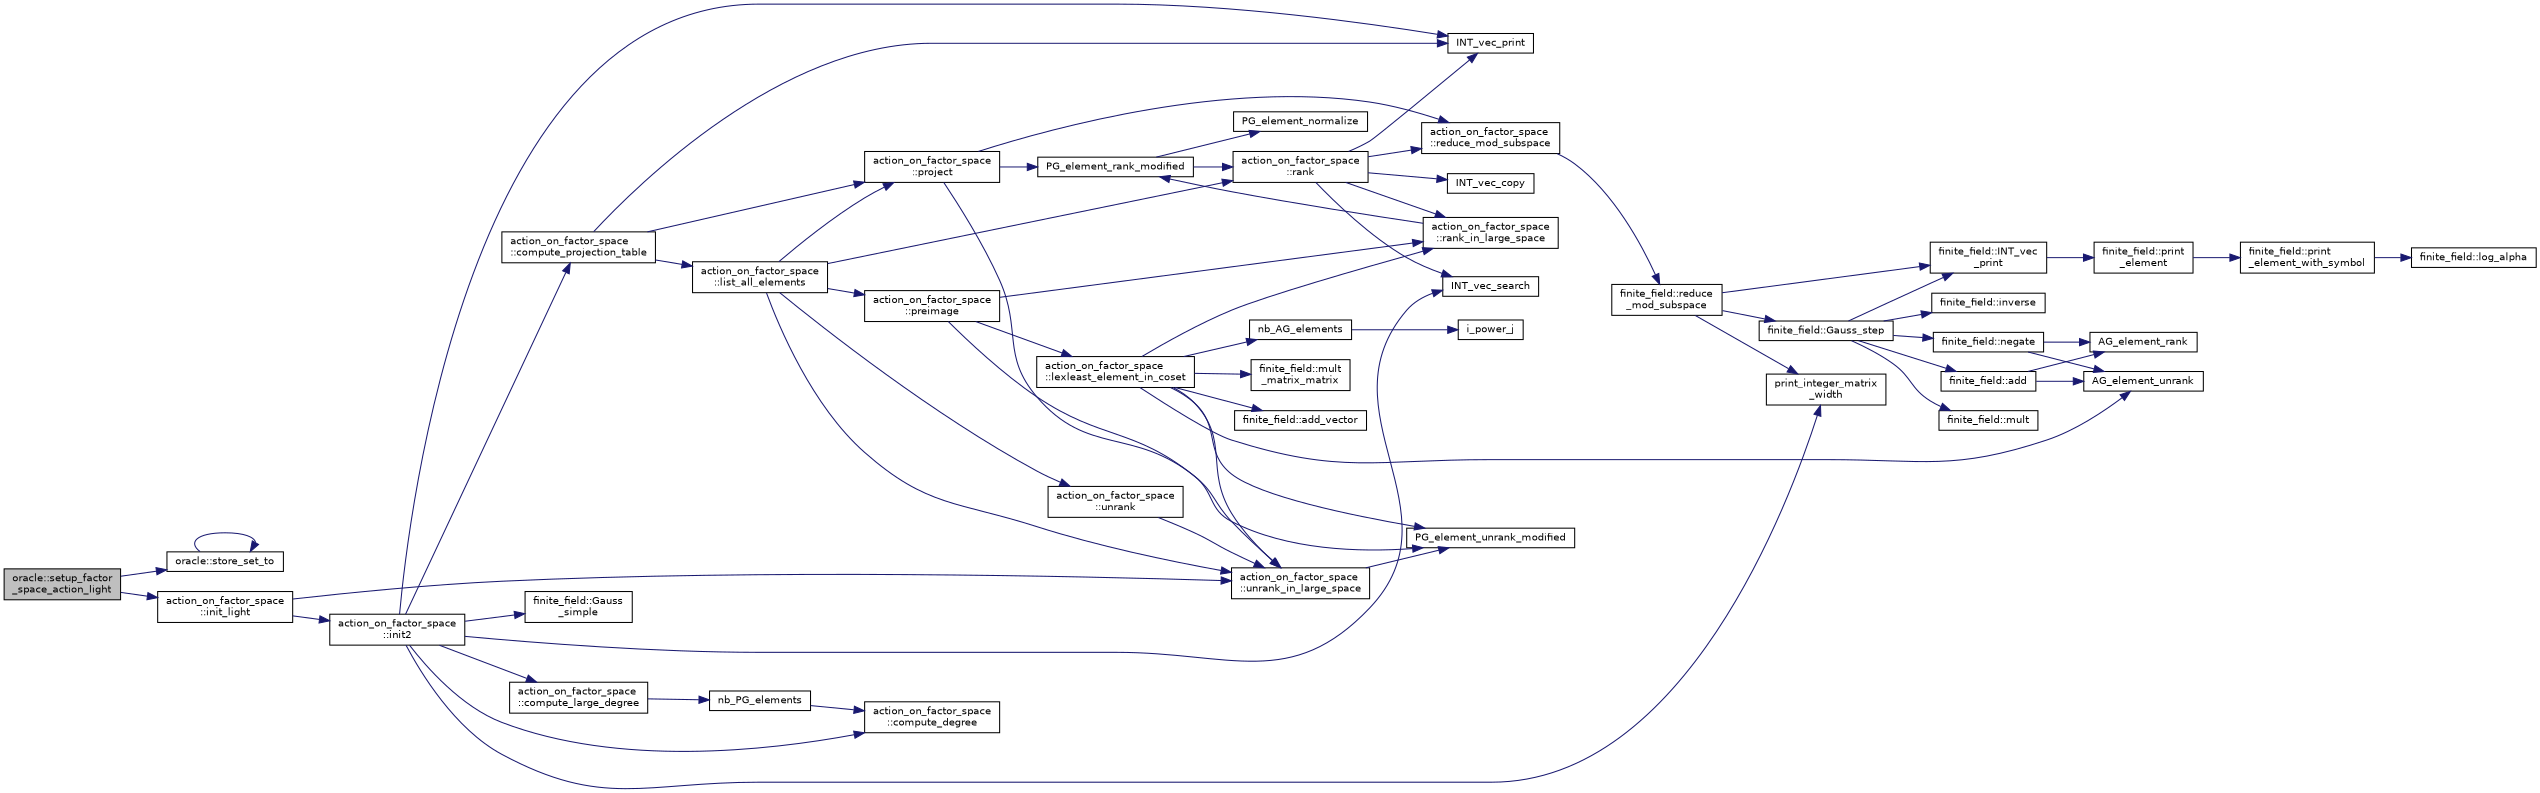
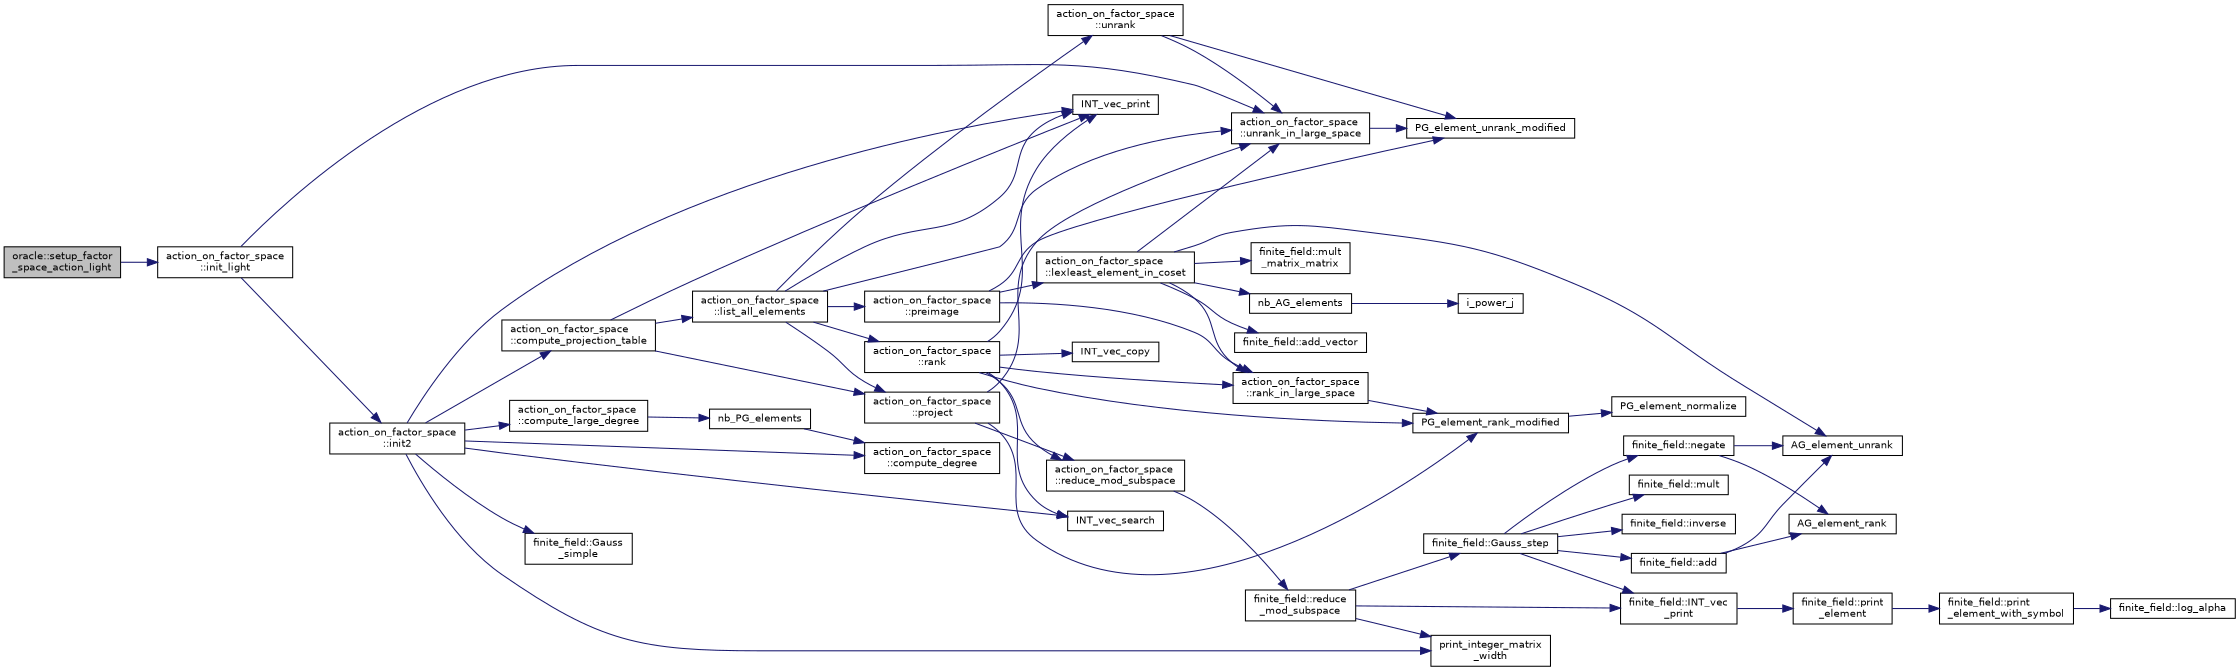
edge "PG_element_rank_modified" -> "action_on_factor_space ::rank": reversed
edge "action_on_factor_space ::list_all_elements" -> "INT_vec_print": added
edge "action_on_factor_space ::lexleast_element_in_coset" -> "PG_element_unrank_modified": now "action_on_factor_space ::unrank" -> "PG_element_unrank_modified"
node "oracle::store_set_to": removed
